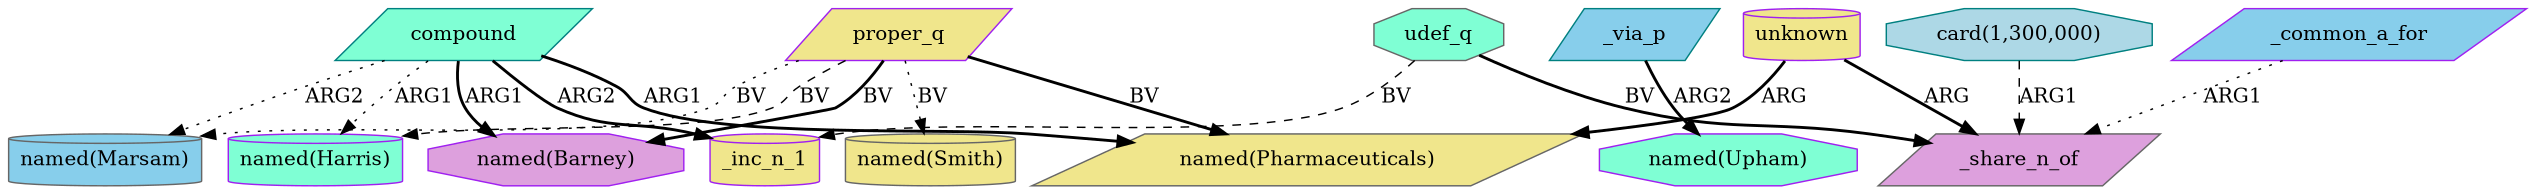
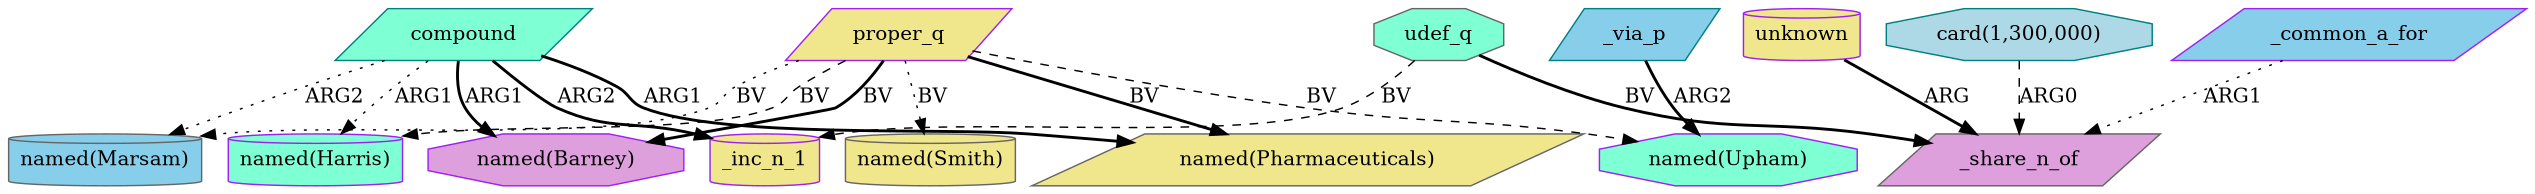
edge "card(1,300,000)" -> "_share_n_of": label "ARG1" -> "ARG0"
edge "proper_q" -> "named(Upham)": added, label "BV"
edge "unknown" -> "named(Pharmaceuticals)": removed, label "ARG"
